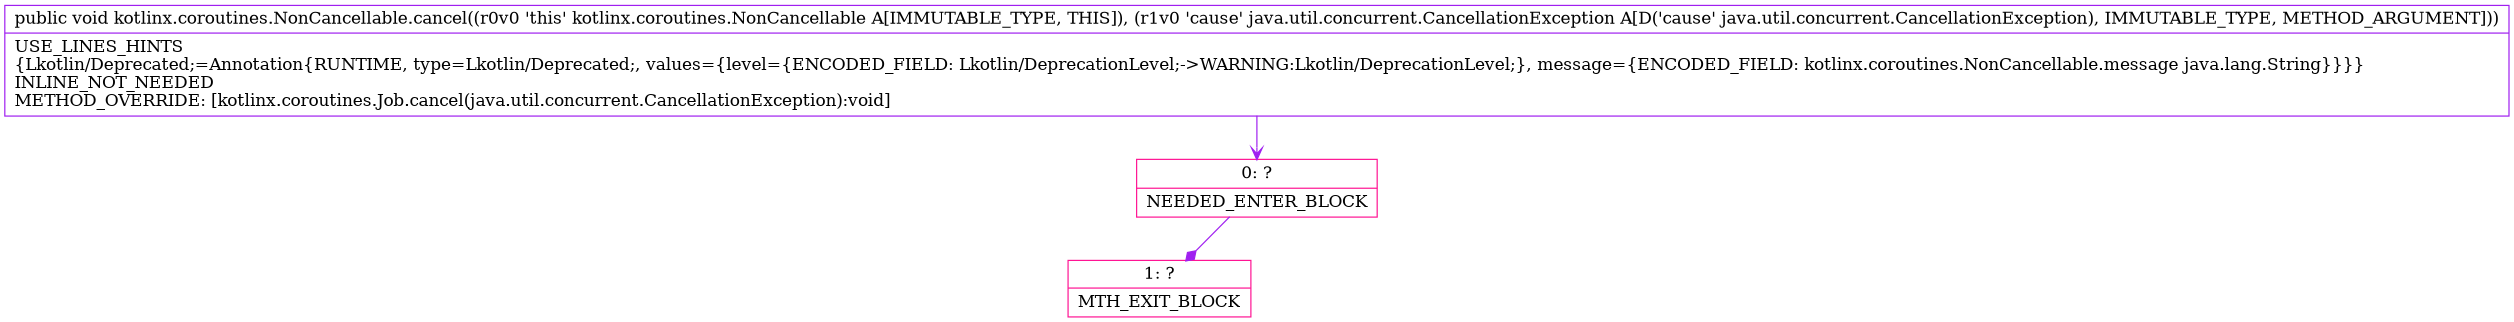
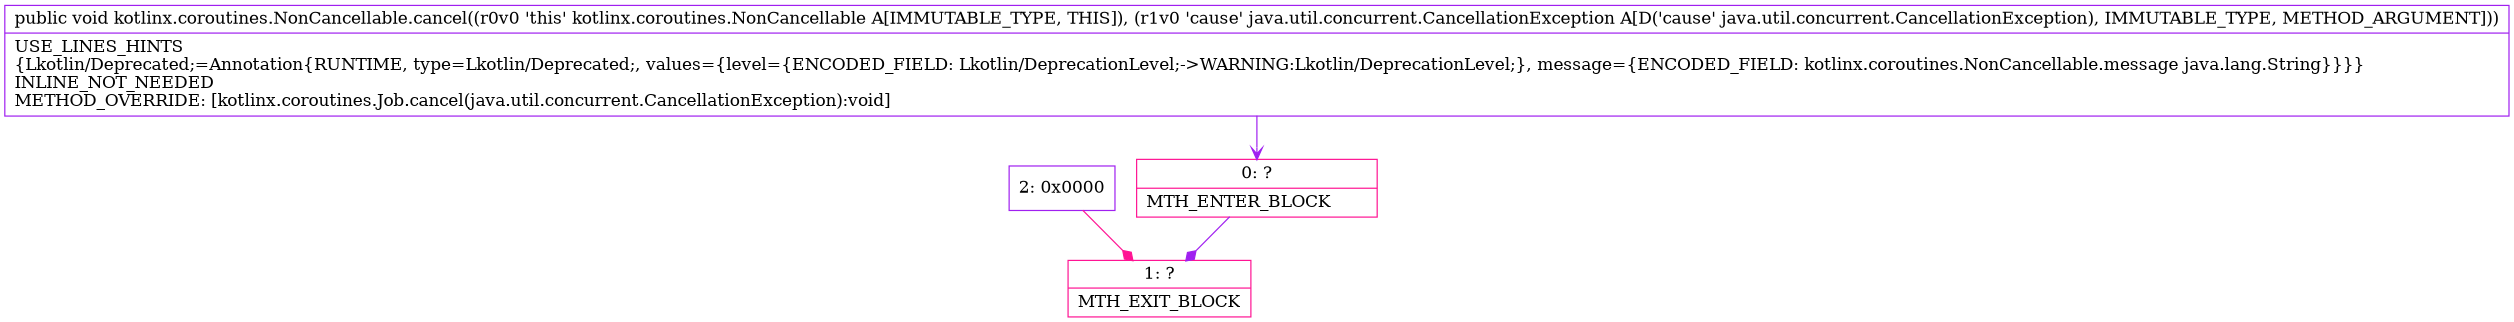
node "2: 0x0000": added
node "0: ?": text "NEEDED_ENTER_BLOCK" -> "MTH_ENTER_BLOCK"
